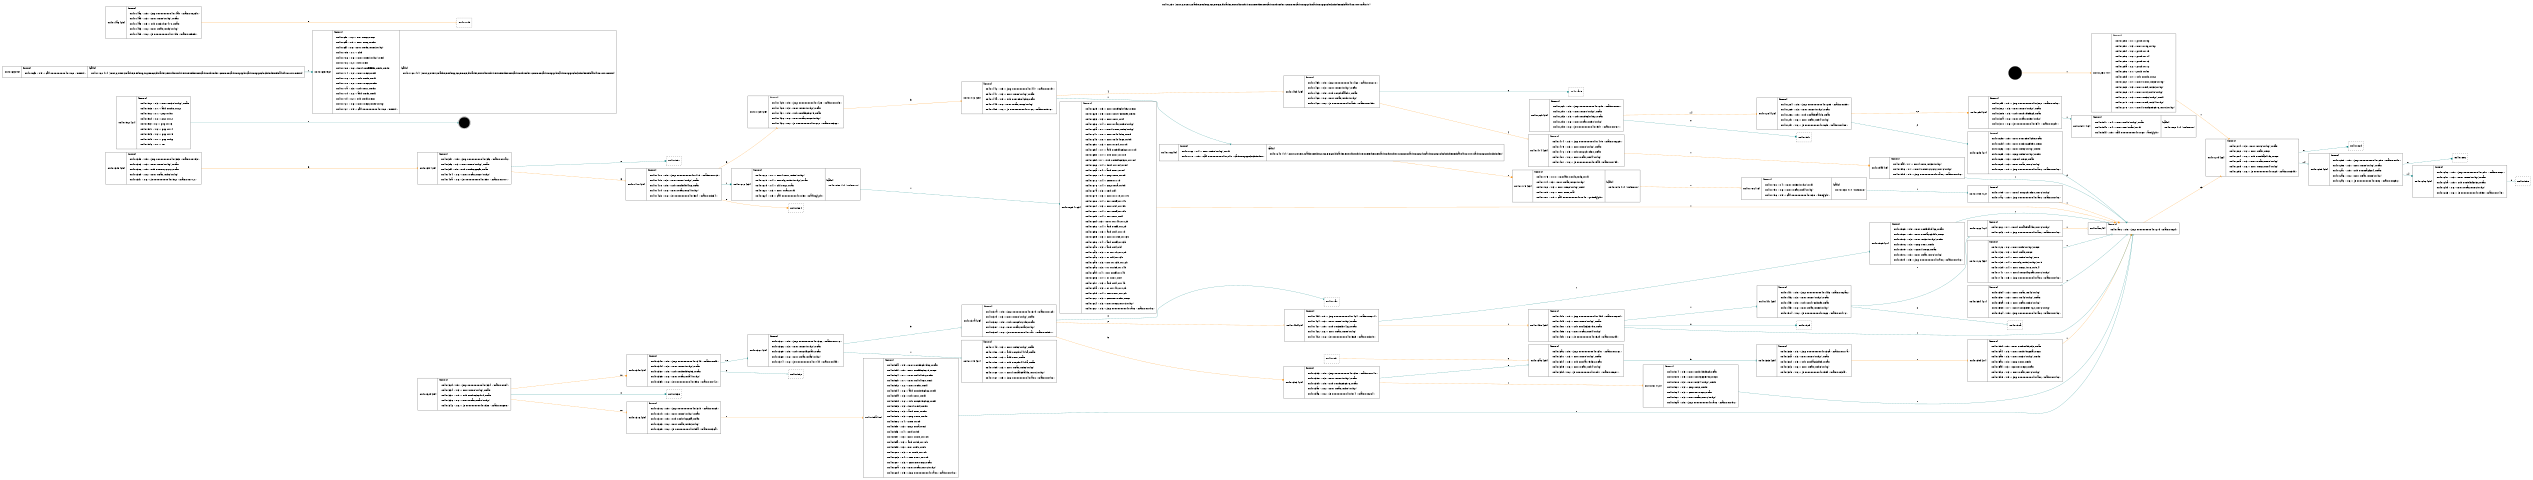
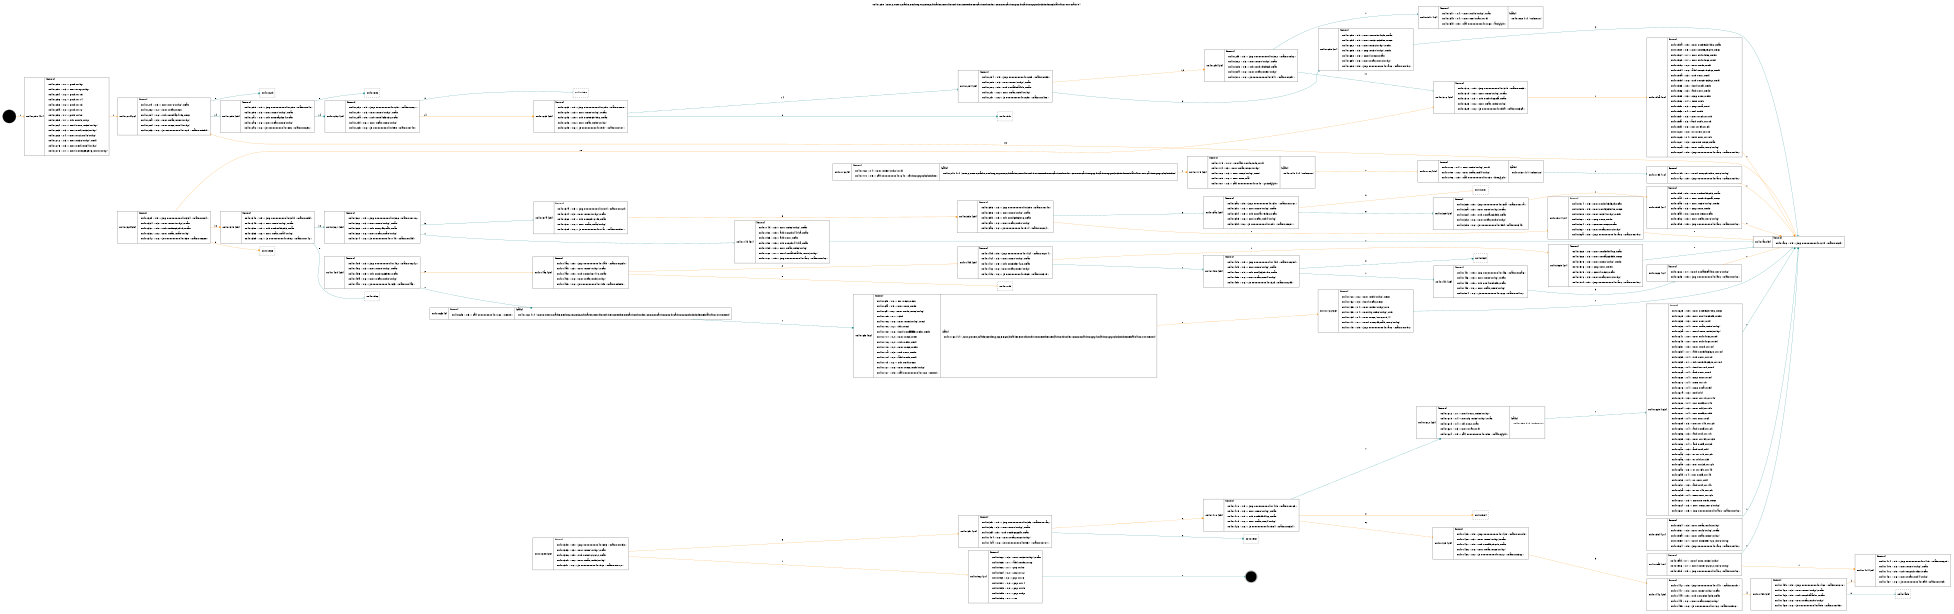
edge "0x4012fd [25]" -> "0x401316 [25]": added, label "11"
edge "0x40145b [25]" -> "0x401a05": arrowhead box -> tee
edge "0x401442 [25]" -> "0x40176c [9]": removed, label "1"
edge "0x4012cb [25]" -> "0x4012e4 [25]": color darkorange -> teal
edge "0x4012b2 [25]" -> "0x4012cb [25]": added, label "14"
edge "0x401474 [25]" -> "0x4019af [19]": reversed
edge "0x4013f7 [25]" -> "0x401410 [25]": arrowhead odot -> box
edge "0x401629 [163]" -> "0x401a0c [5]": color darkorange -> teal
edge "0x401554 [21]" -> "0x401a0c [5]": arrowhead odot -> box
edge "0x4014f1 [25]" -> "0x4016cc [12]": label " 1" -> " 9"
node "0x40148d [25]": added
edge "0x4014bf [25]" -> "0x401569 [27]": color teal -> darkorange
node "0x4017a7": removed
edge "0x4016f8 [52]" -> "0x40172c [33]": added, label "1"
edge "0x40137a [25]" -> "0x4014bf [25]": now "0x4014a6 [25]" -> "0x4014bf [25]"
edge "0x4014bf [25]" -> "0x4014d8 [25]": color darkorange -> teal
node "0x40150a": removed
edge "0x4014d8 [25]" -> "0x401a0c [5]": now "0x40174d [31]" -> "0x401a0c [5]"
edge "0x4018d1" -> "0x4013ac [25]": reversed
edge "0x4013ac [25]" -> "0x4013c5 [25]": label " 9" -> " 8"
edge "0x40132f [25]" -> "0x40193e": color teal -> darkorange
edge "0x401514 [27]" -> "0x401a0c [5]": color teal -> darkorange
edge "0x4015ba [88]" -> "0x401a0c [5]": color teal -> darkorange
edge "0x4013de [25]" -> "0x4019c2 [21]": added, label "1"
